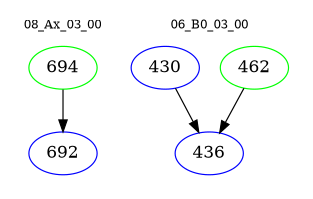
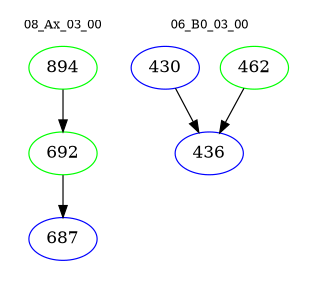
node "694": label "694" -> "894"
node "692": color blue -> green
node "687": added
